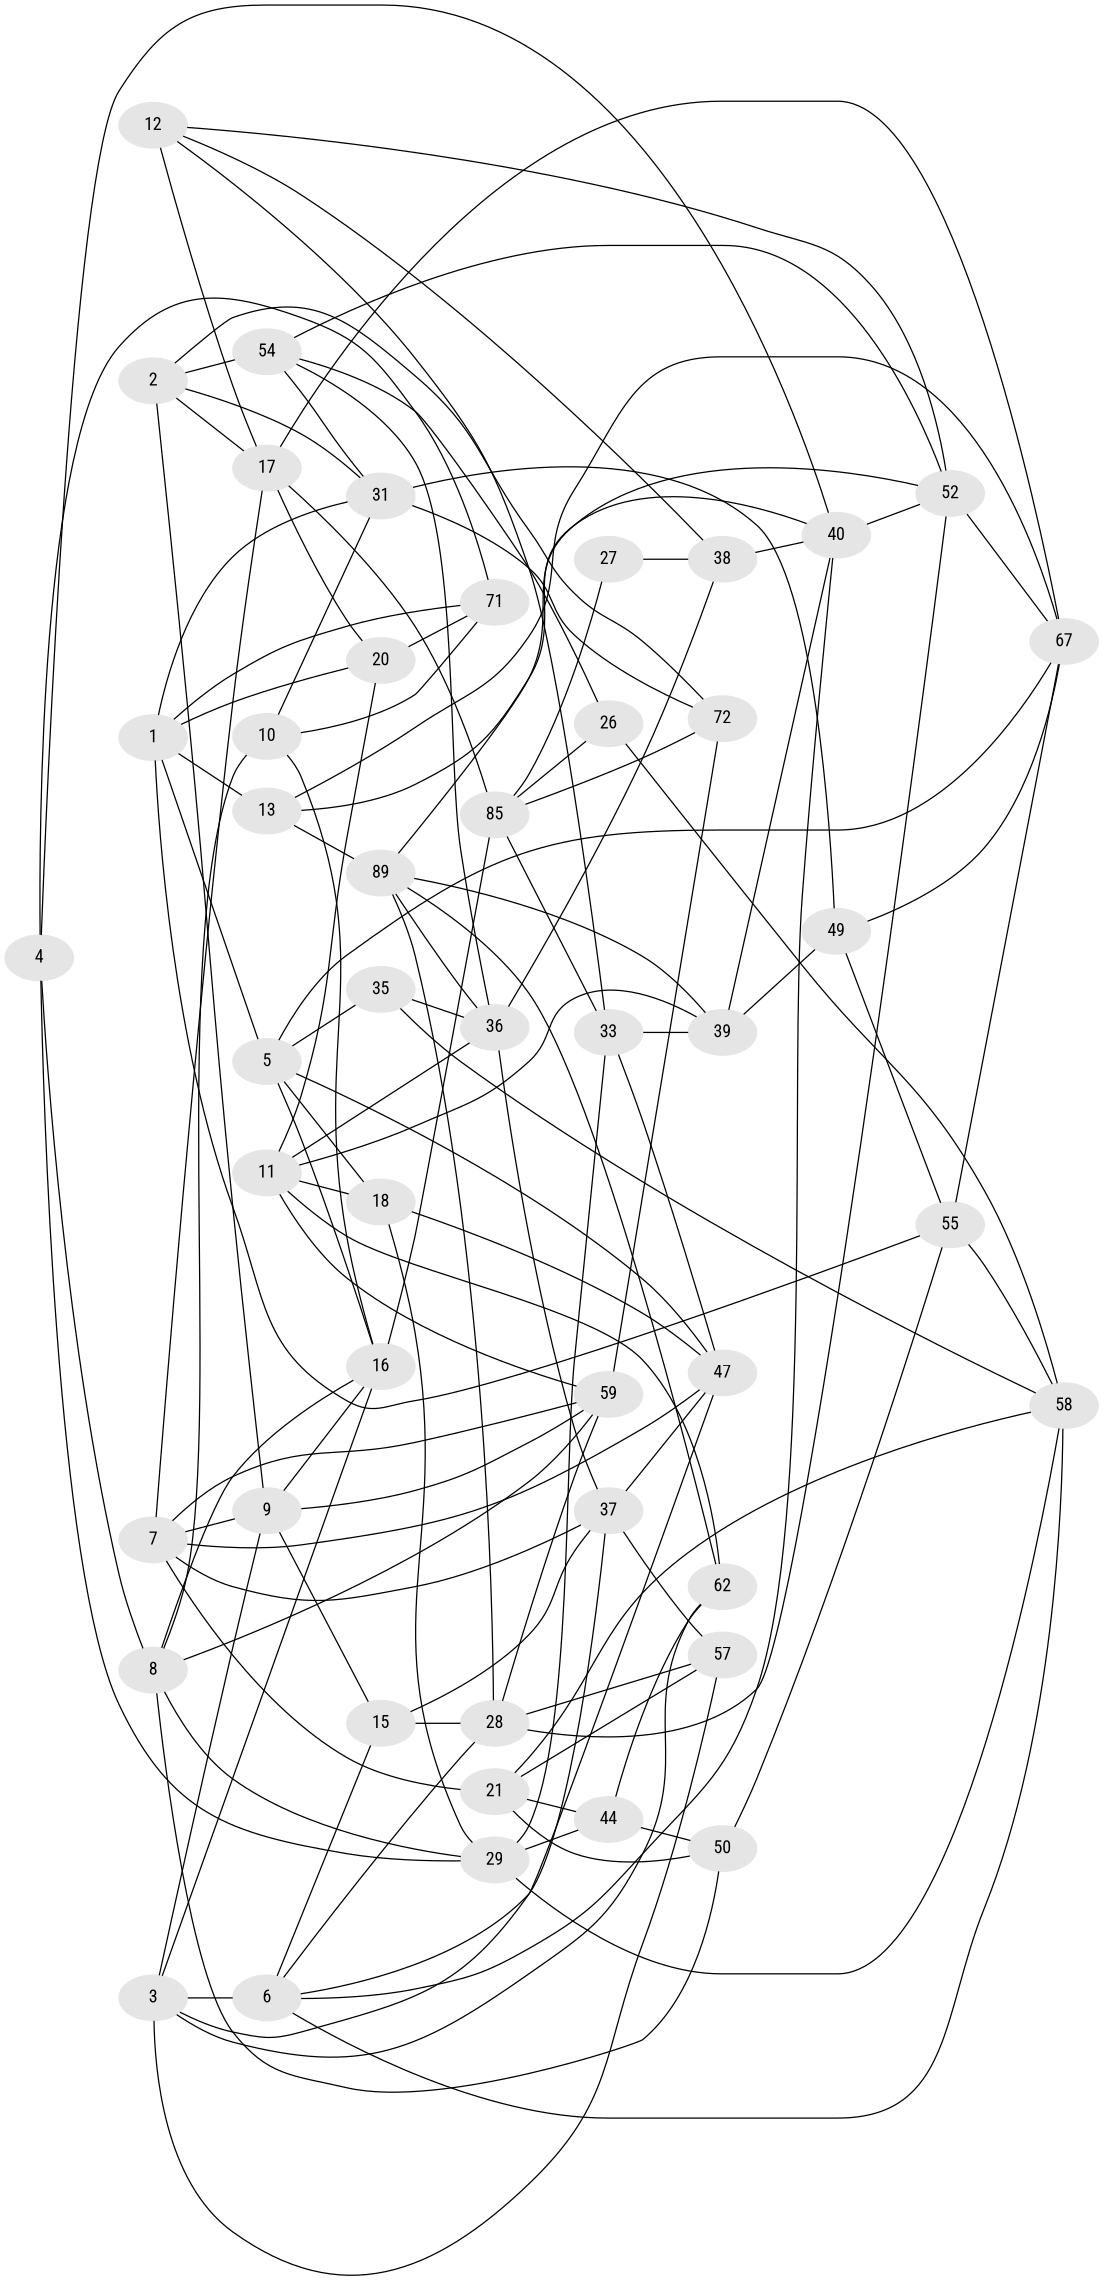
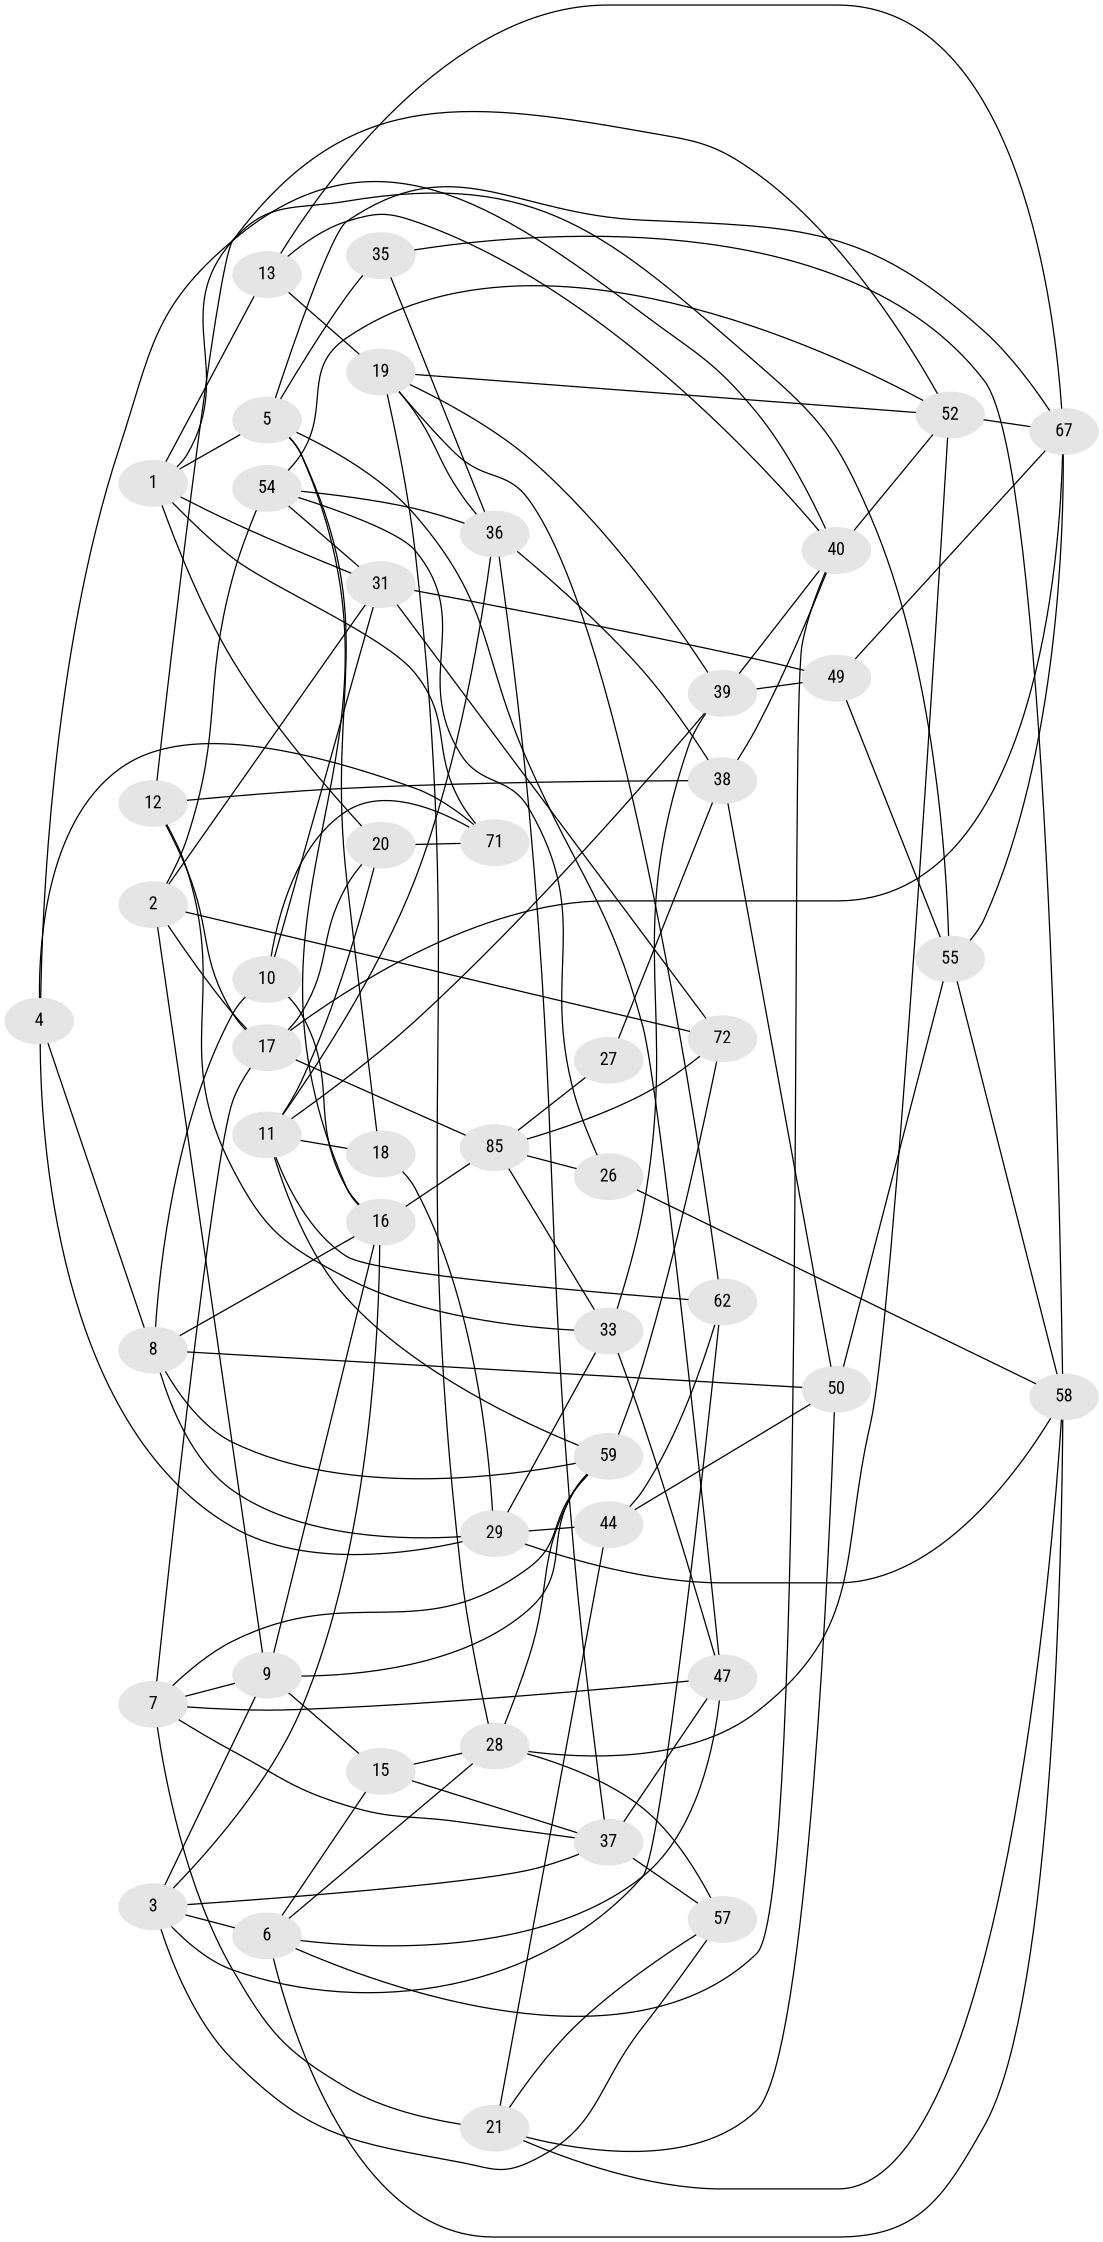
node "89": label "89" -> "19"
edge "38" -- "50": added
edge "18" -- "47": removed
